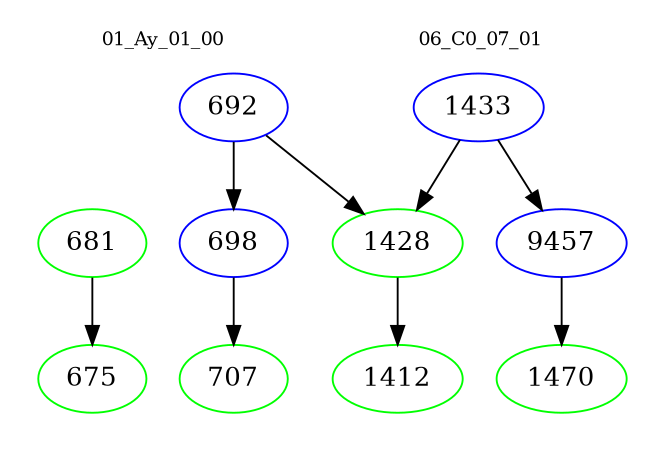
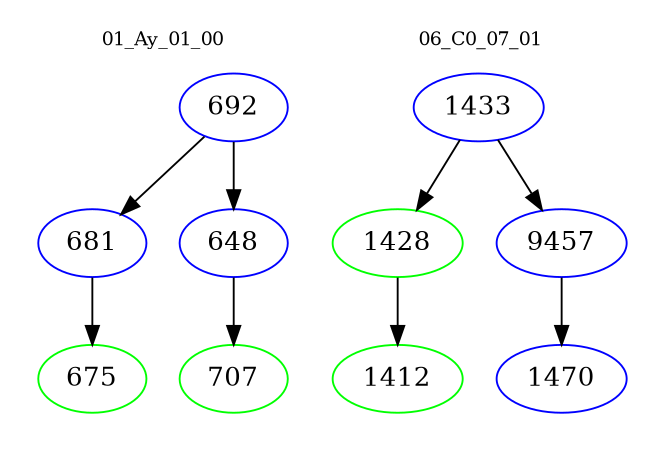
edge "692" -> "1428": now "692" -> "681"
node "681": color green -> blue
node "698": label "698" -> "648"
node "1470": color green -> blue
